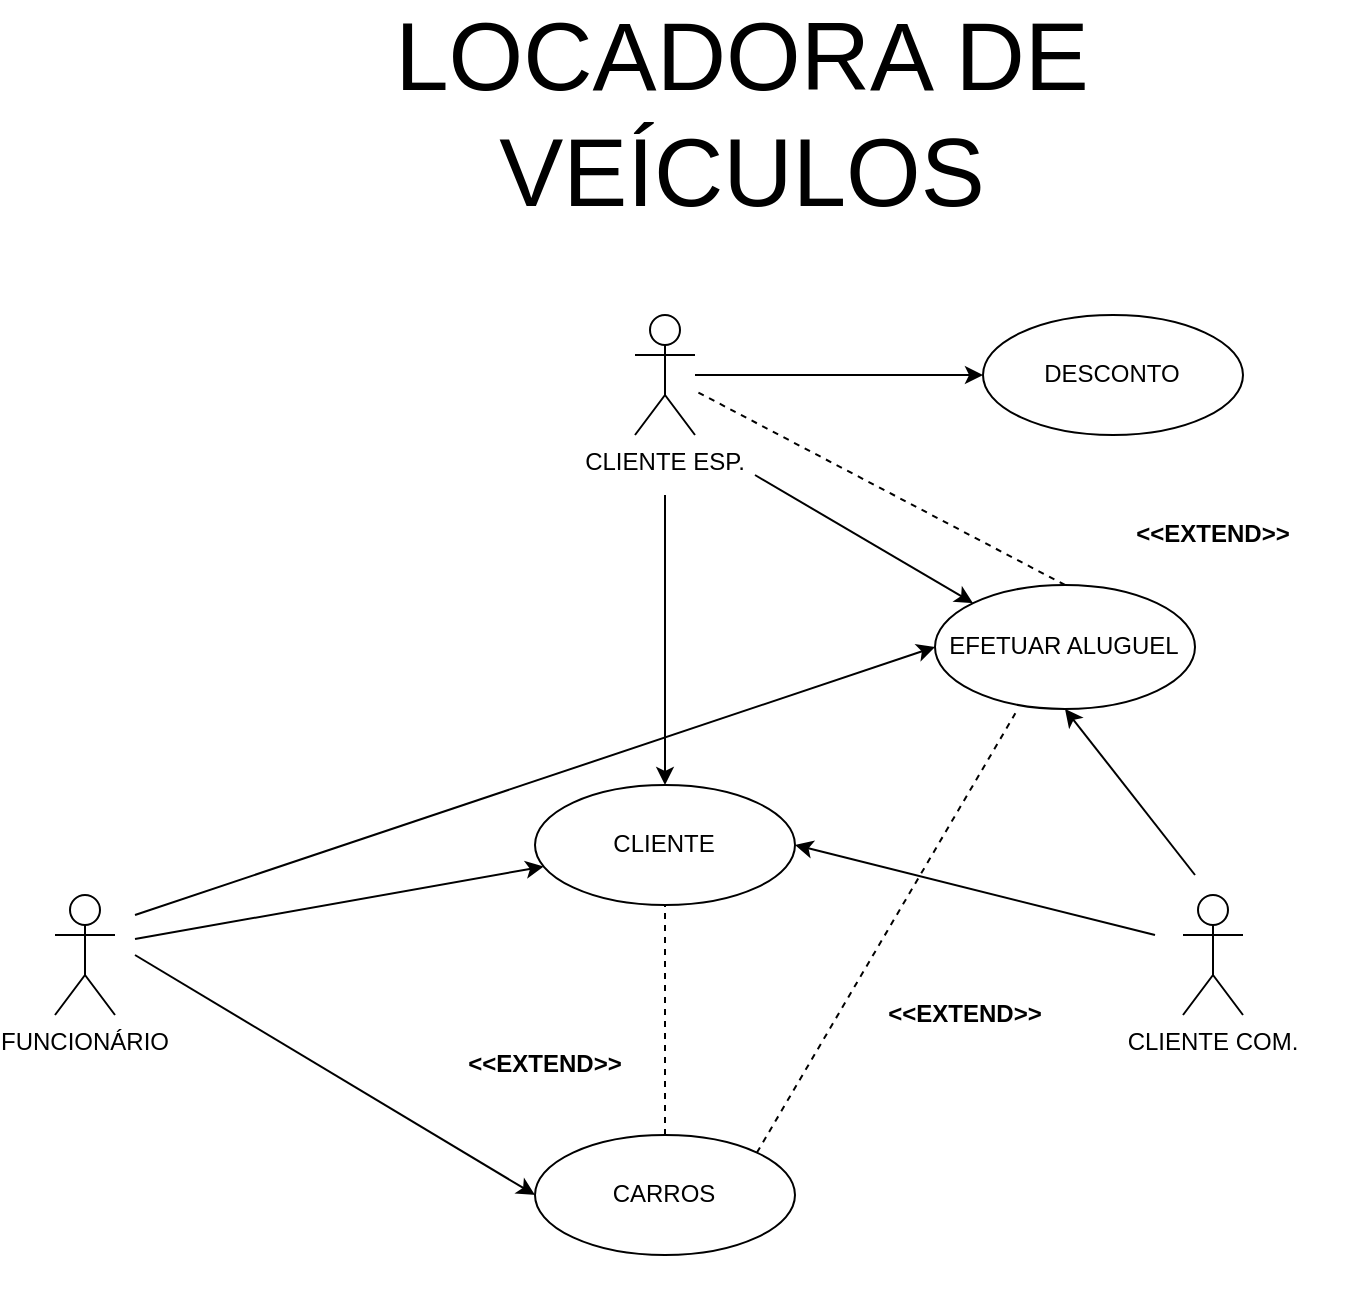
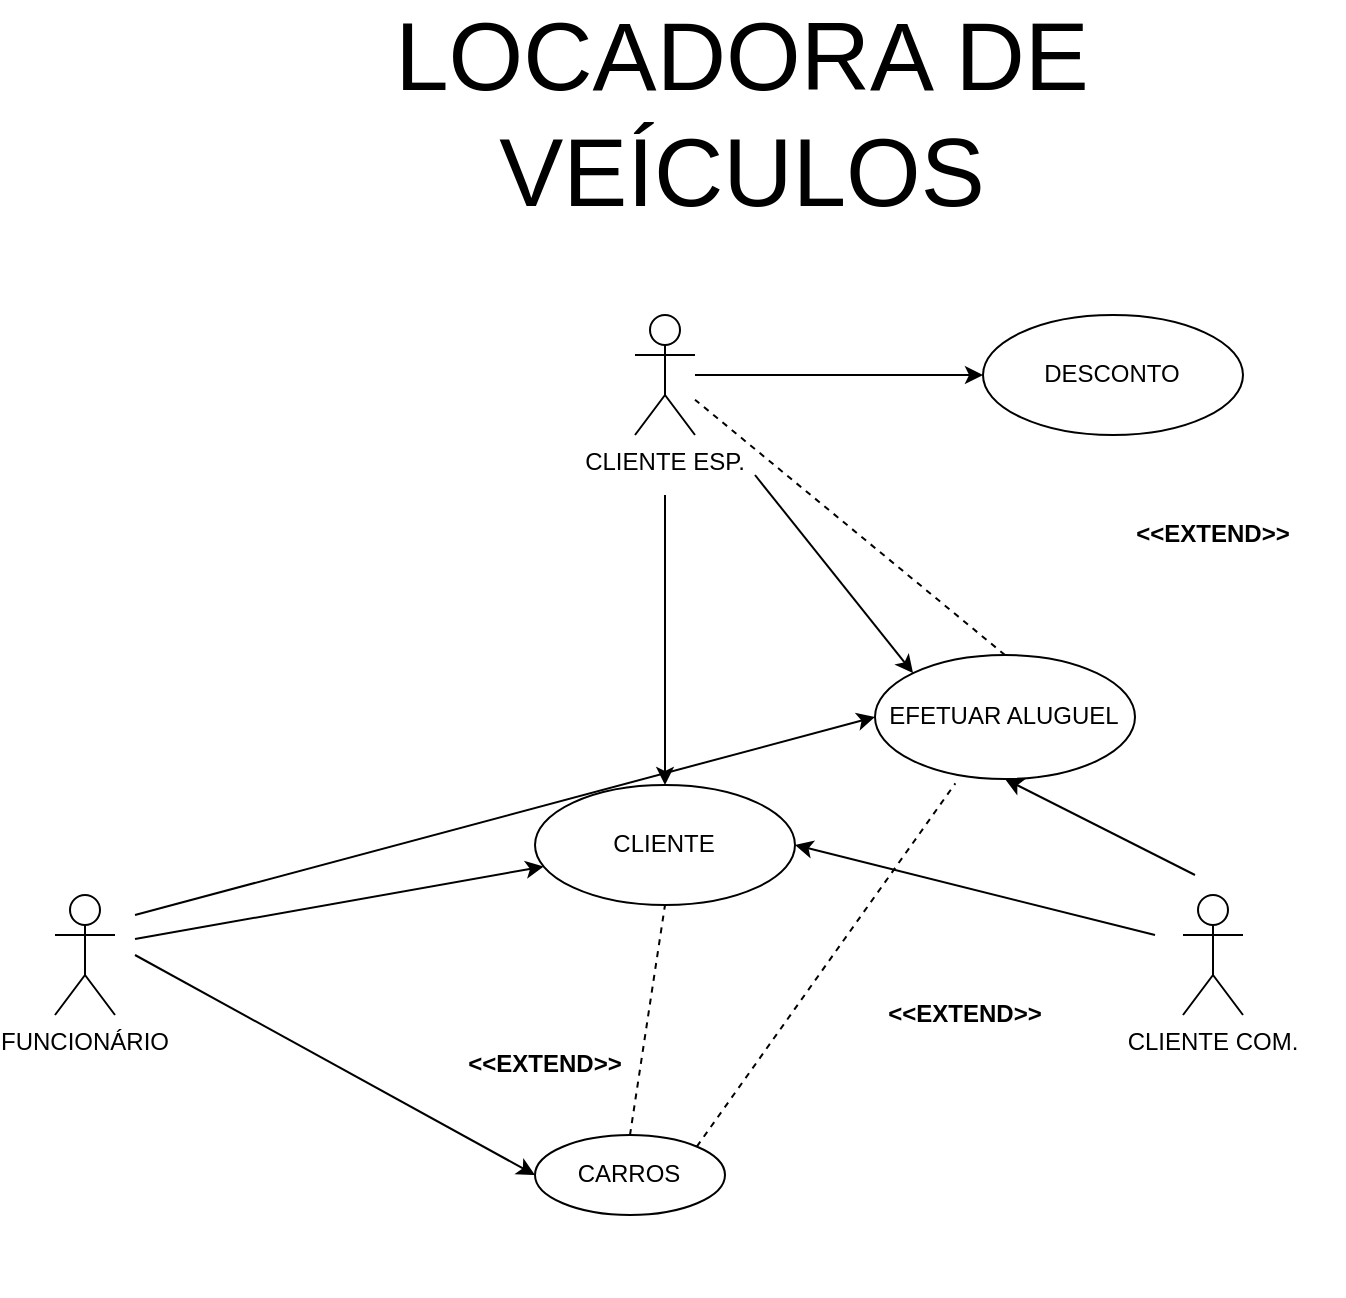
node "EFETUAR ALUGUEL": moved (1065, 647) -> (1005, 717)
node "CARROS": size 260x120 -> 190x80
